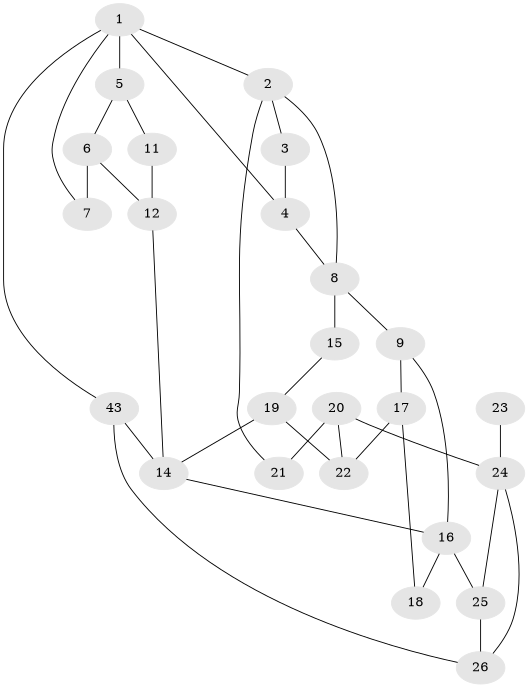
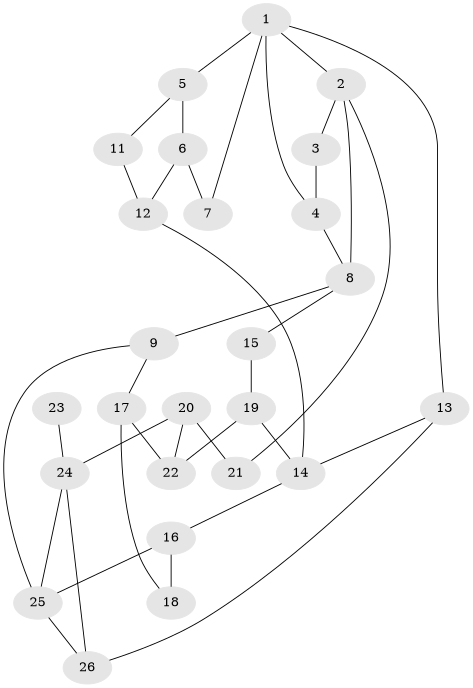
node "43": label "43" -> "13"
edge "9" -- "16": now "9" -- "25"
